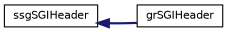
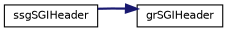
edge "grSGIHeader" -> "ssgSGIHeader": reversed
